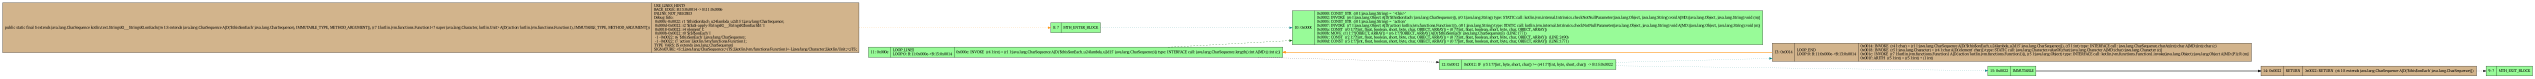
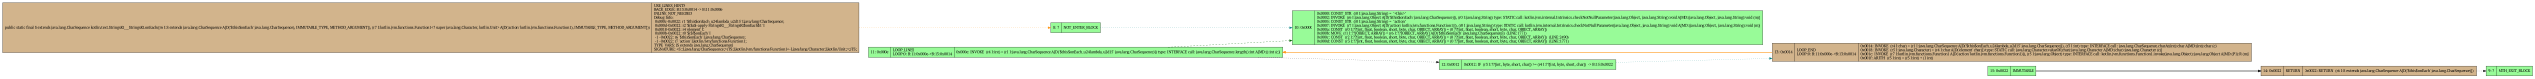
node "8: ?": text "MTH_ENTER_BLOCK" -> "NOT_ENTER_BLOCK"
edge "12: 0x0012" -> "15: 0x0022": removed
